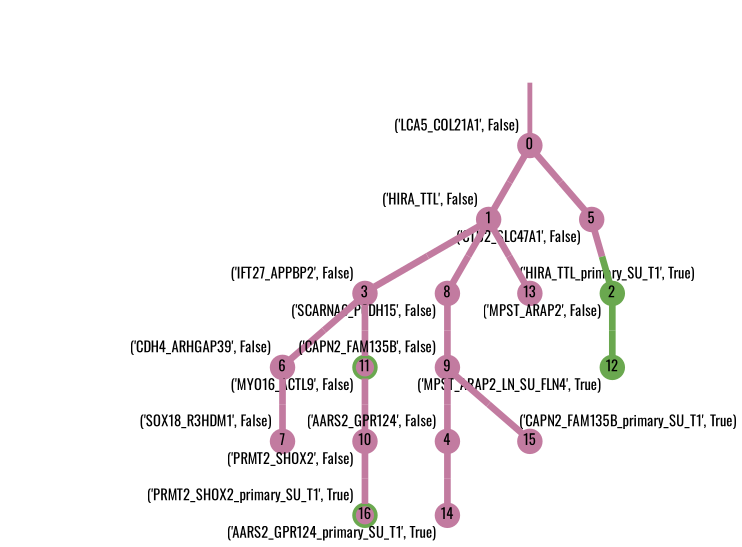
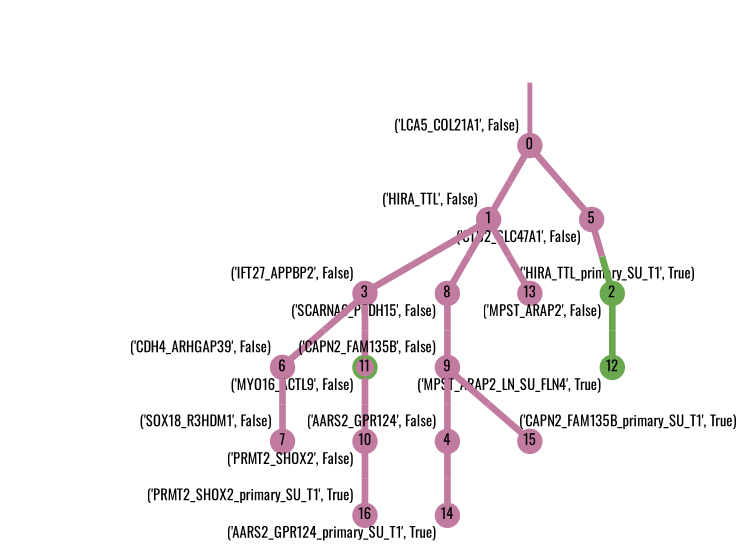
node "16 ('PRMT2_SHOX2_primary_SU_T1', True)": color #6aa84fff -> #c27ba0ff
